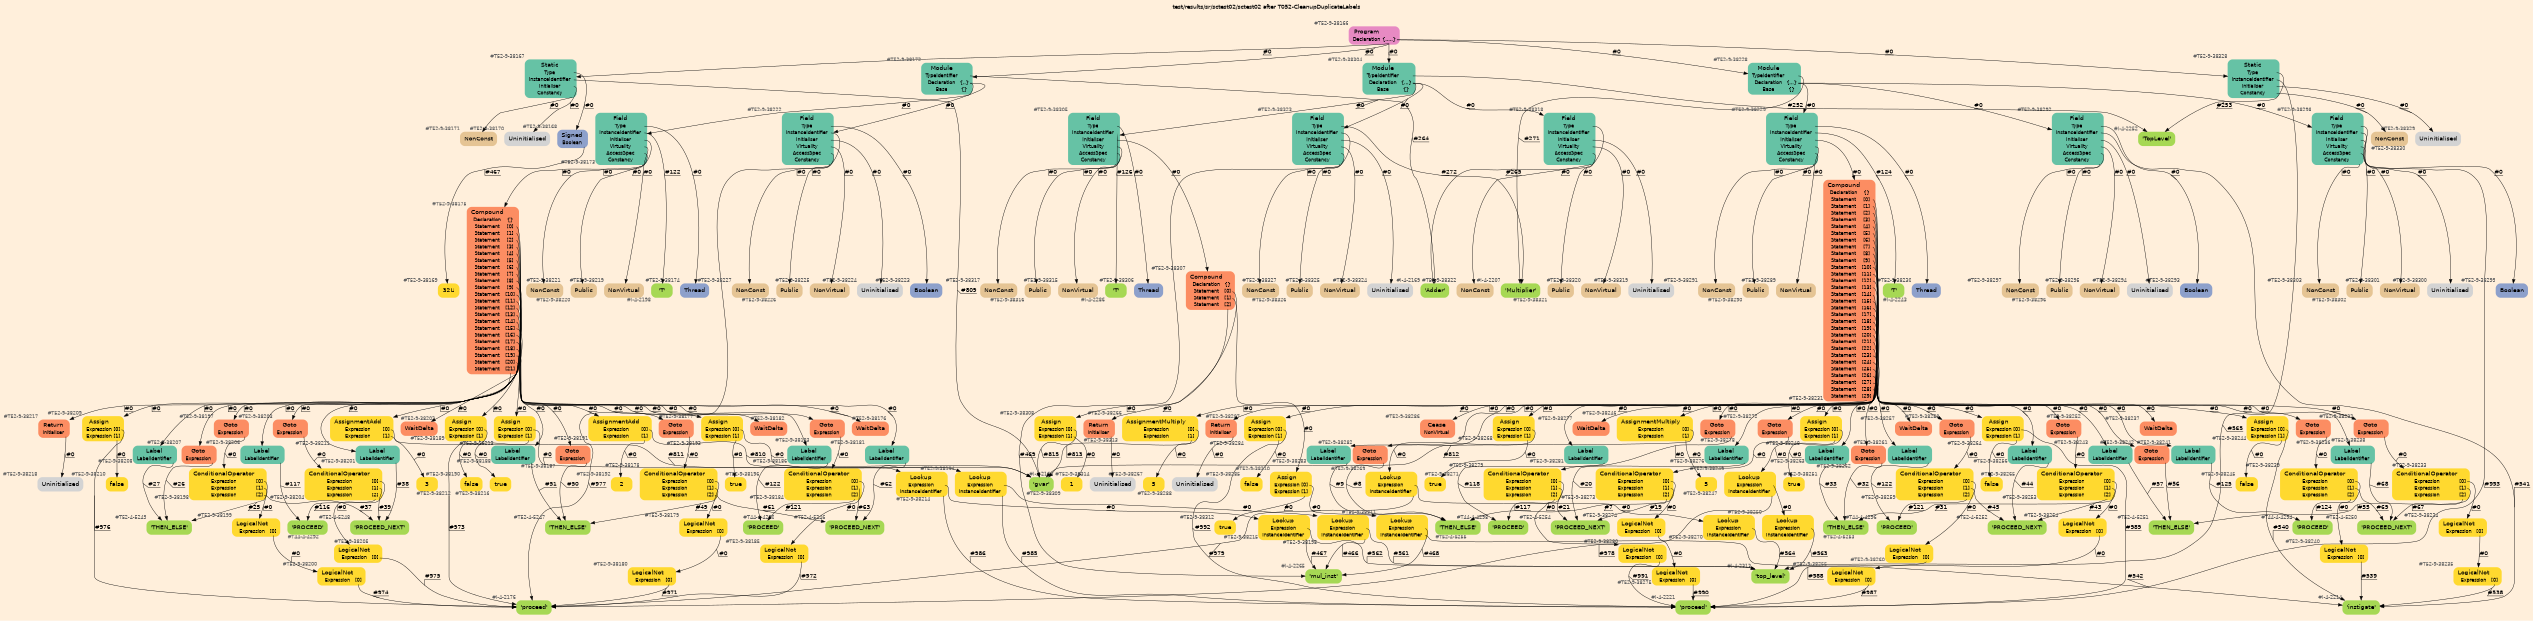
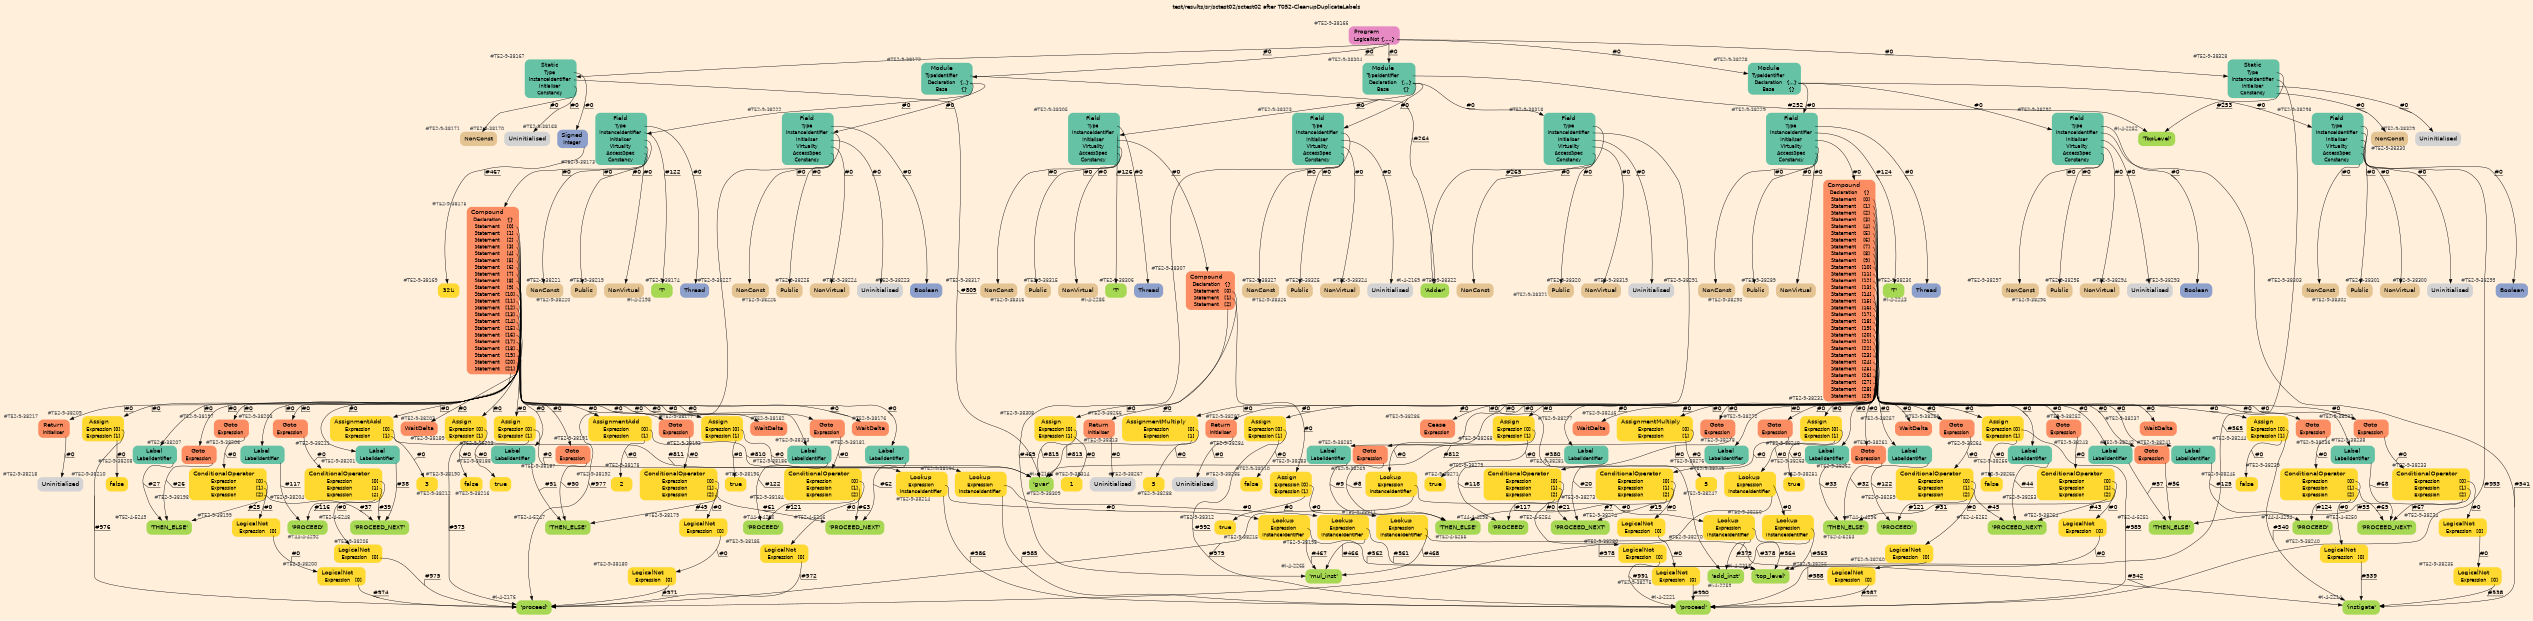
node "Program": text "Declaration" -> "LogicalNot"
node "Signed": text "Boolean" -> "Integer"
node "'Multiplier'": removed
node "Cease": text "NonVirtual" -> "Expression"
node "'add_inst'": added
